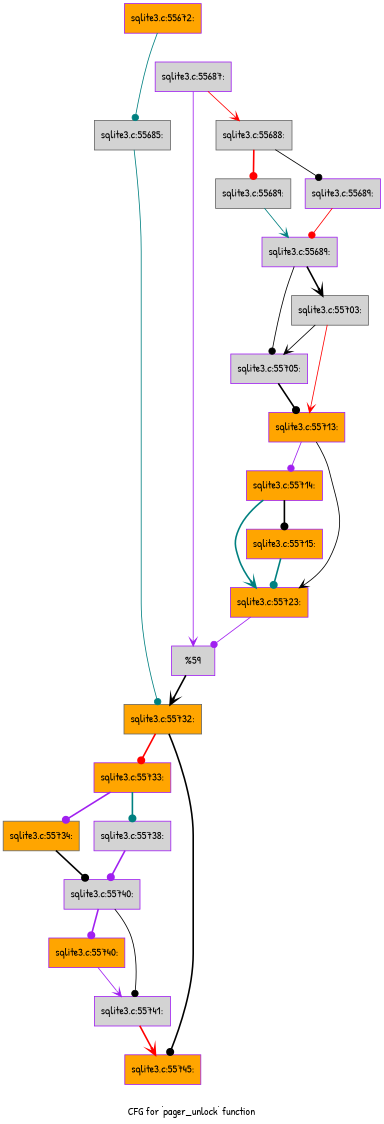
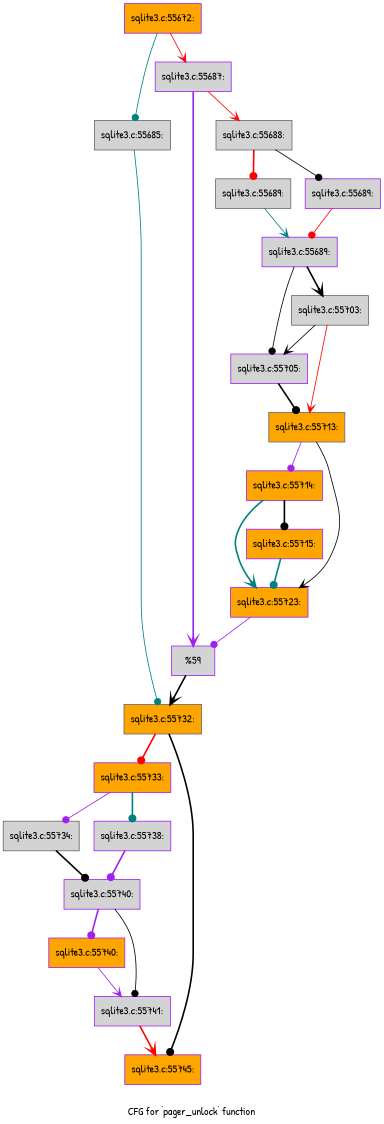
edge "sqlite3.c:55672:" -> "sqlite3.c:55687:": added
edge "sqlite3.c:55687:" -> "%59": style solid -> bold
node "sqlite3.c:55713:": color purple -> gray40
edge "sqlite3.c:55733:" -> "sqlite3.c:55734:": style bold -> solid
node "sqlite3.c:55734:": fillcolor orange -> lightgrey
